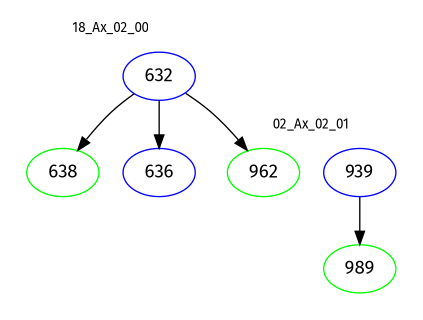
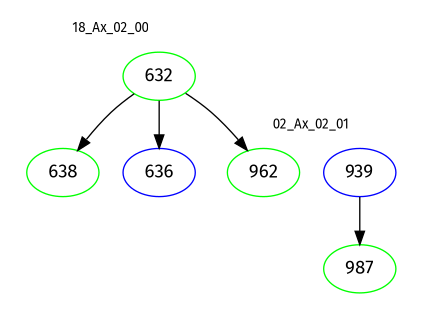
node "632": color blue -> green
node "989": label "989" -> "987"
